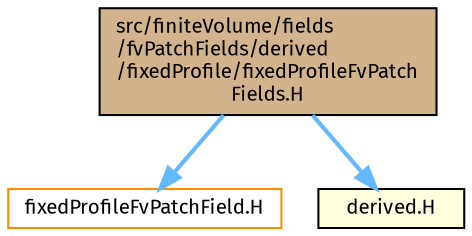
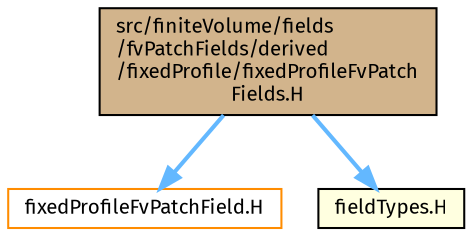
node "derived.H": label "derived.H" -> "fieldTypes.H"
